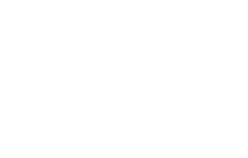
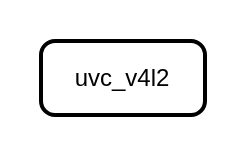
node "uvc_v4l2": added
